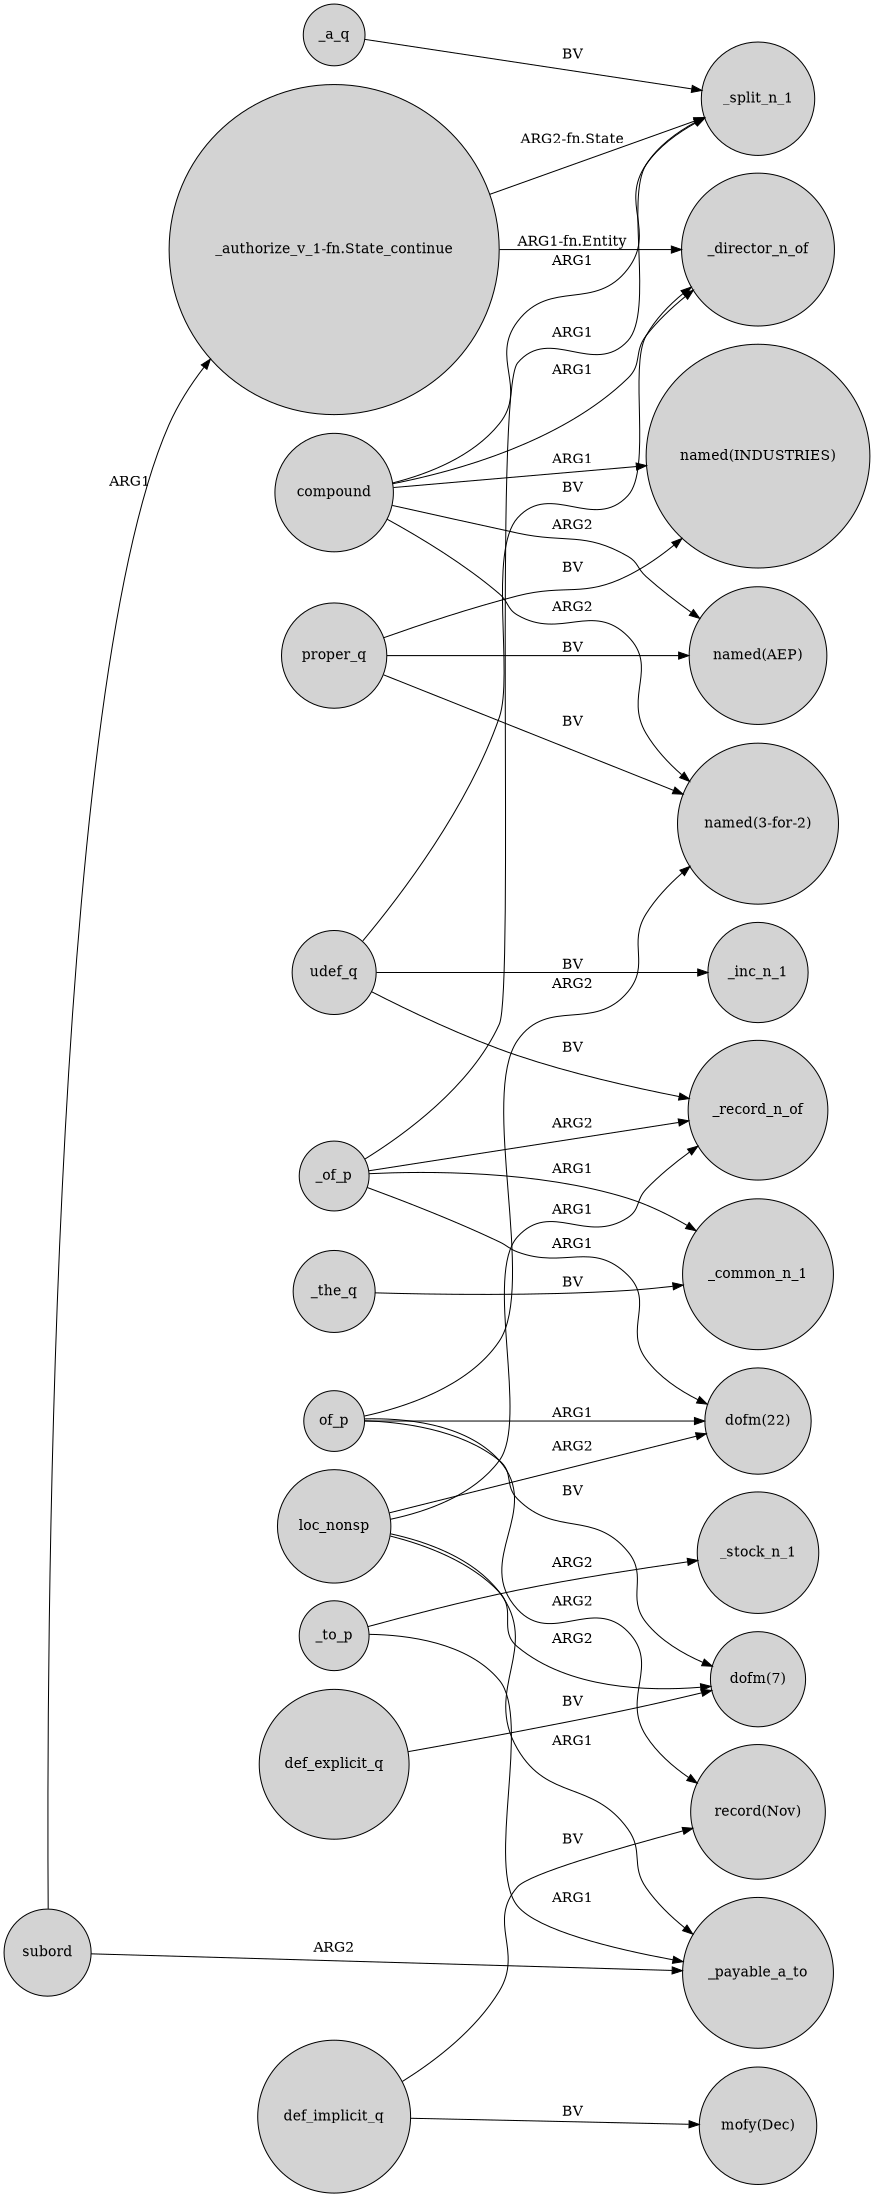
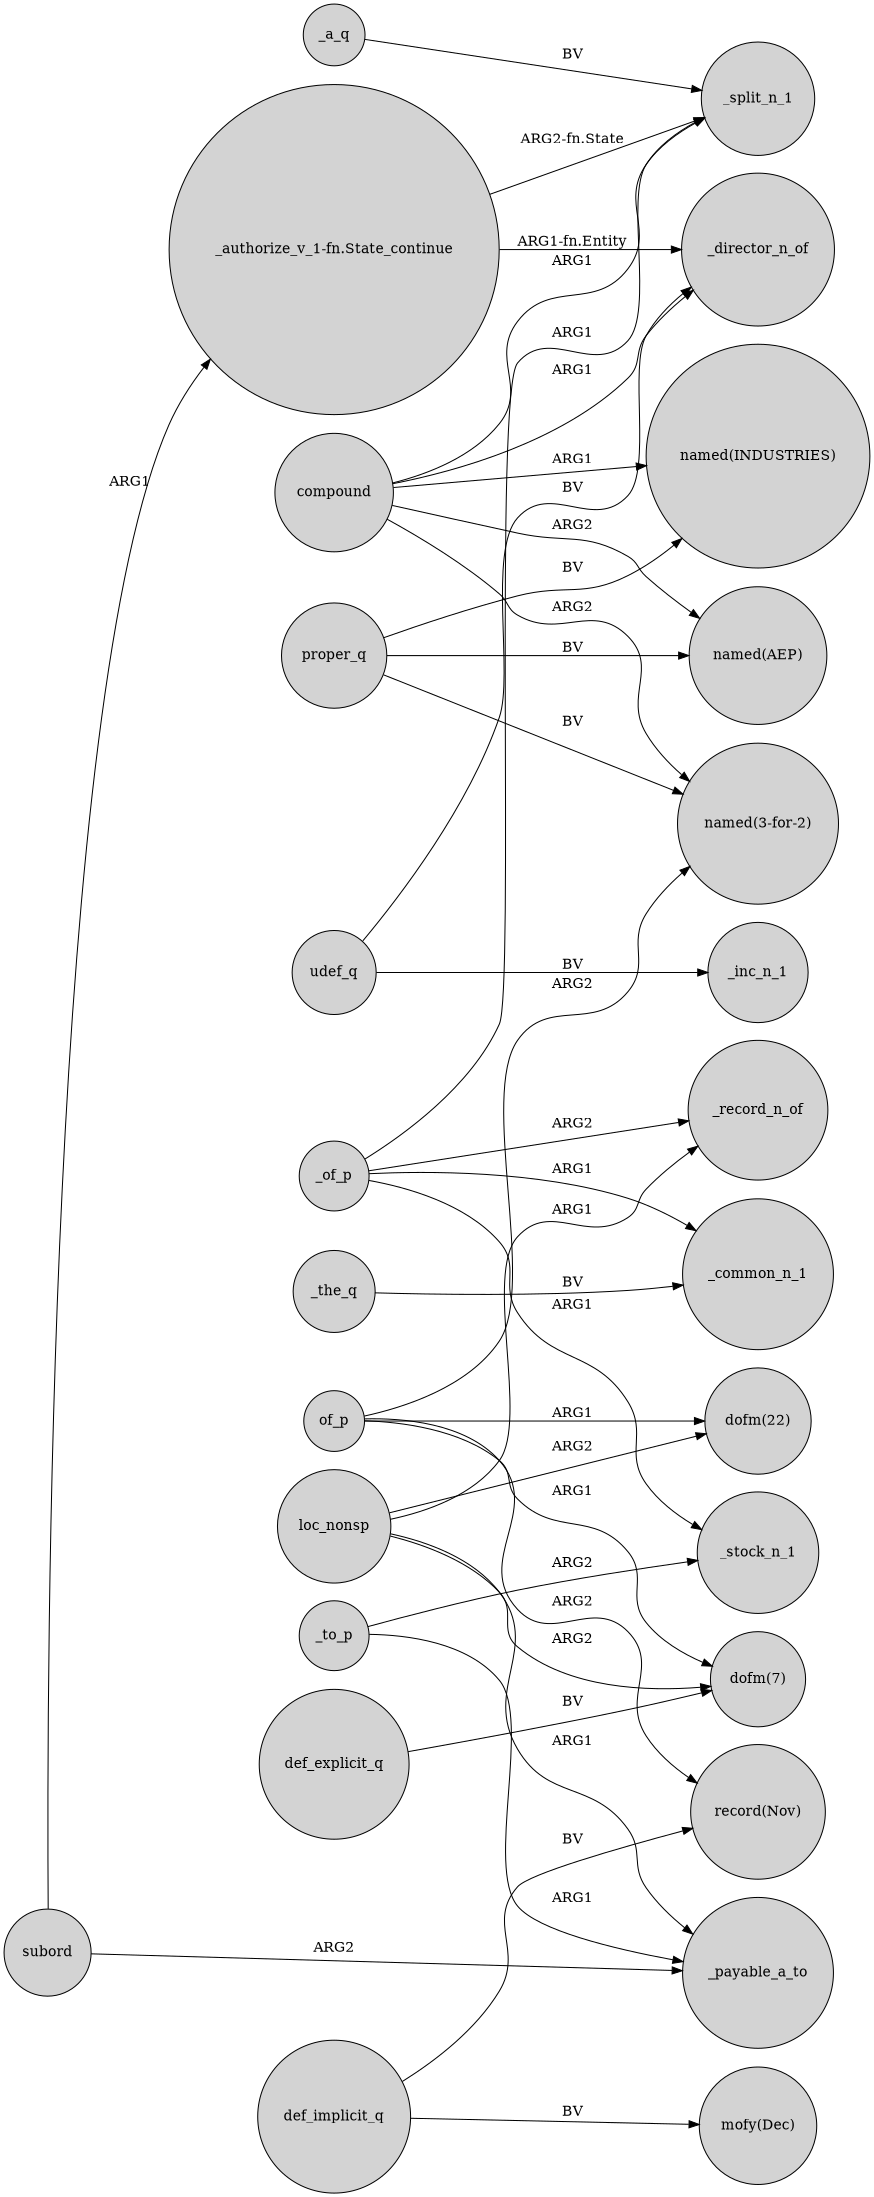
edge "udef_q" -> "_record_n_of": removed, label "BV"
edge "_of_p" -> "dofm(22)": now "_of_p" -> "_stock_n_1"
edge "of_p" -> "dofm(7)": label "BV" -> "ARG1"
